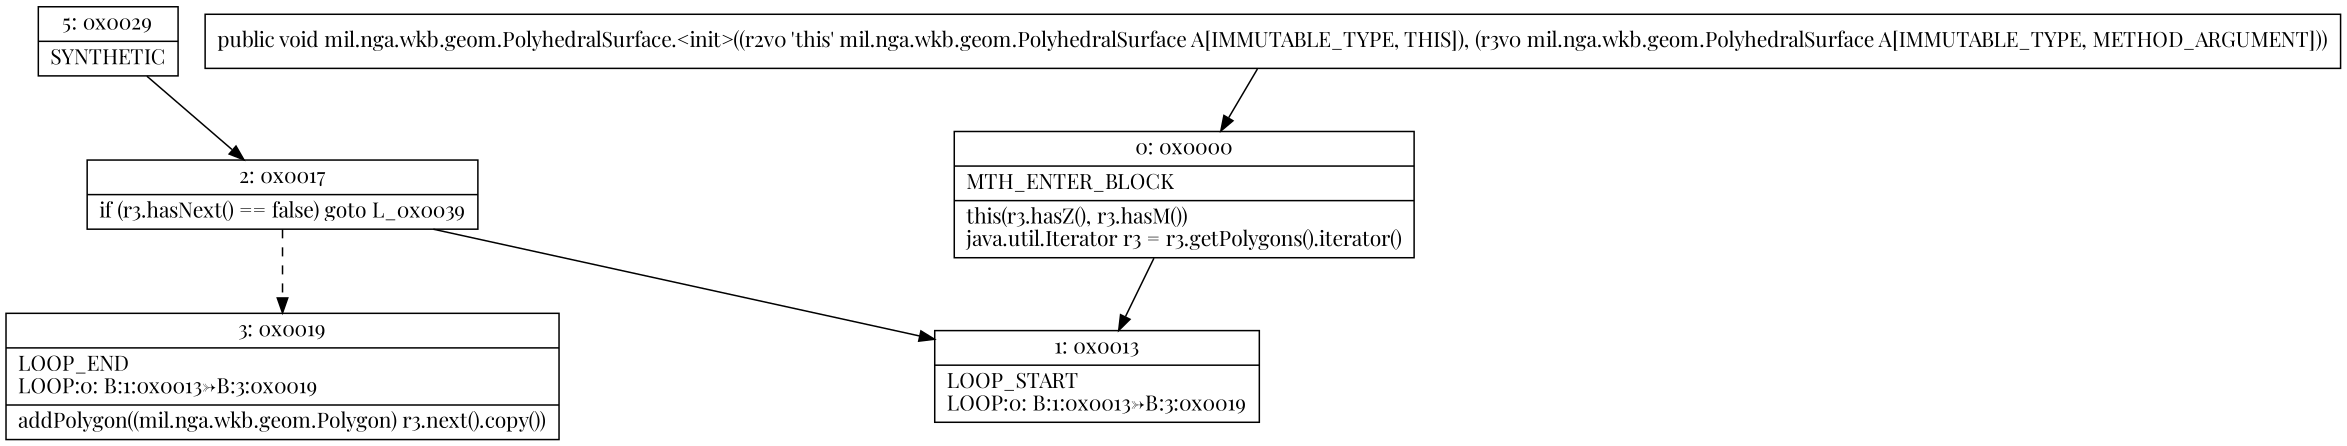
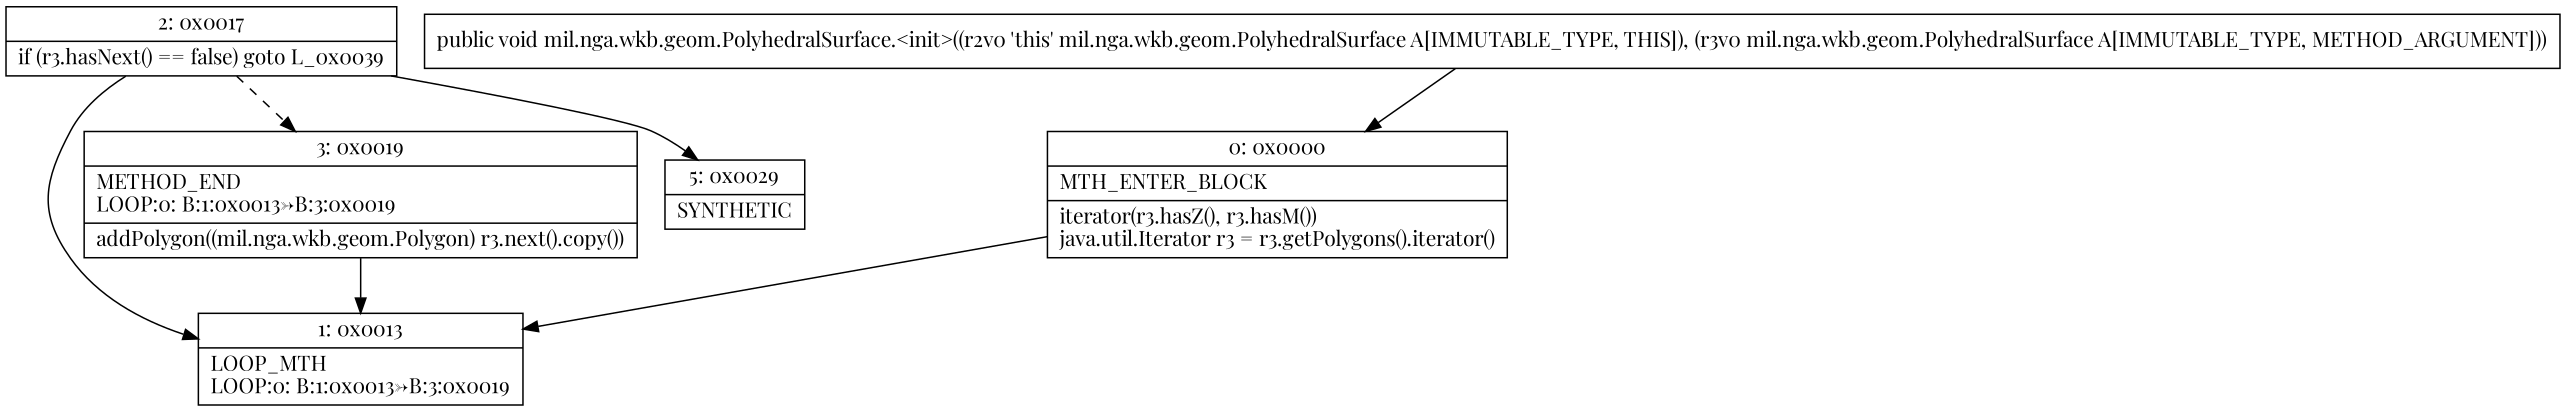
edge "5: 0x0029" -> "2: 0x0017": reversed
node "0: 0x0000": text "this(r3.hasZ(), r3.hasM())" -> "iterator(r3.hasZ(), r3.hasM())"
edge "3: 0x0019" -> "1: 0x0013": added
node "3: 0x0019": text "LOOP_END" -> "METHOD_END"
node "1: 0x0013": text "LOOP_START" -> "LOOP_MTH"
